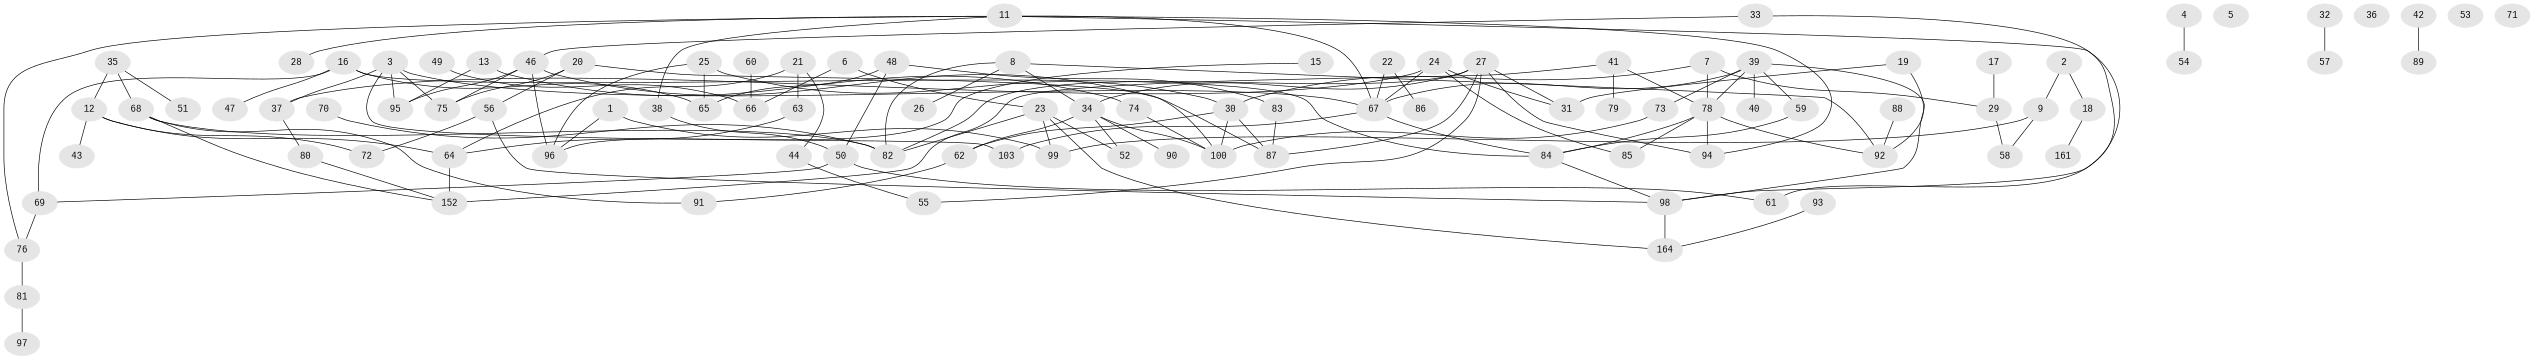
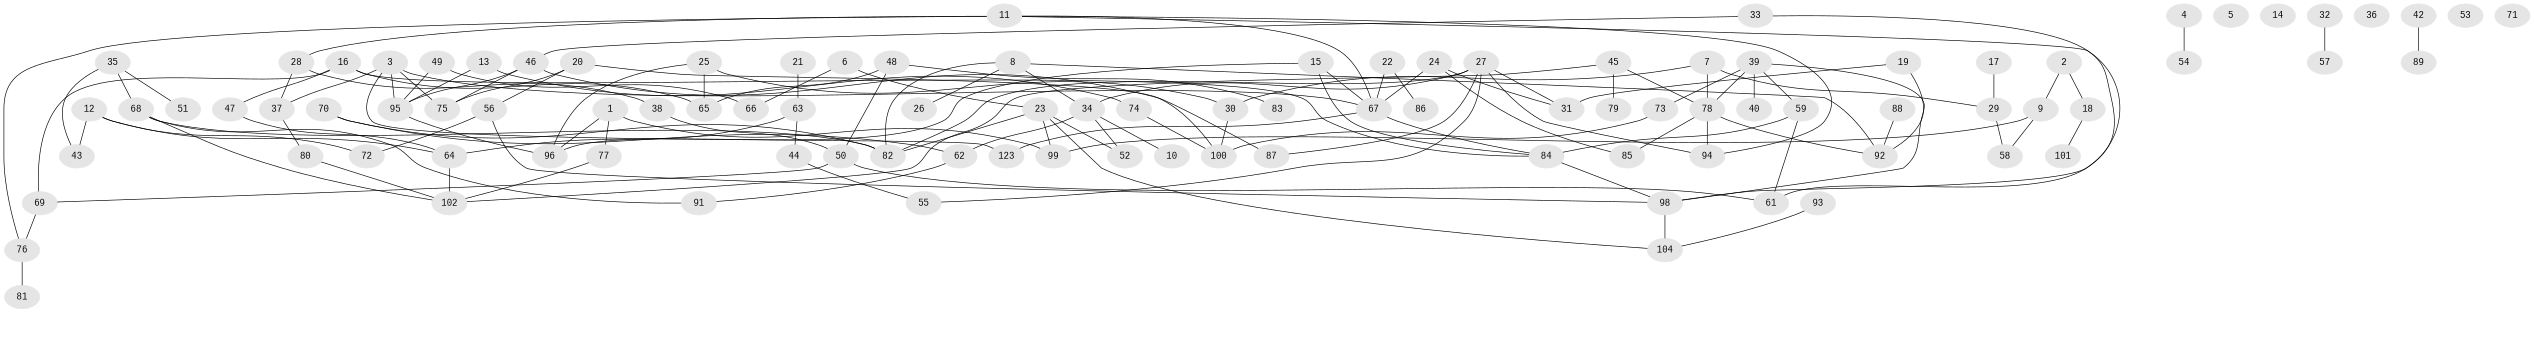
node "14": added
edge "11" -- "38": now "28" -- "38"
node "60": removed
node "41": label "41" -> "45"
edge "39" -- "67": now "15" -- "67"
edge "24" -- "37": now "28" -- "37"
edge "35" -- "12": now "35" -- "43"
edge "49" -- "95": added
edge "21" -- "64": now "47" -- "64"
edge "46" -- "96": now "95" -- "96"
edge "21" -- "44": now "63" -- "44"
edge "30" -- "62": now "70" -- "62"
edge "34" -- "100": removed
edge "30" -- "87": removed
edge "83" -- "87": removed
edge "78" -- "84": now "15" -- "84"
node "77": added
node "103": label "103" -> "123"
node "90": label "90" -> "10"
edge "59" -- "61": added
node "161": label "161" -> "101"
node "152": label "152" -> "102"
node "164": label "164" -> "104"
node "97": removed
